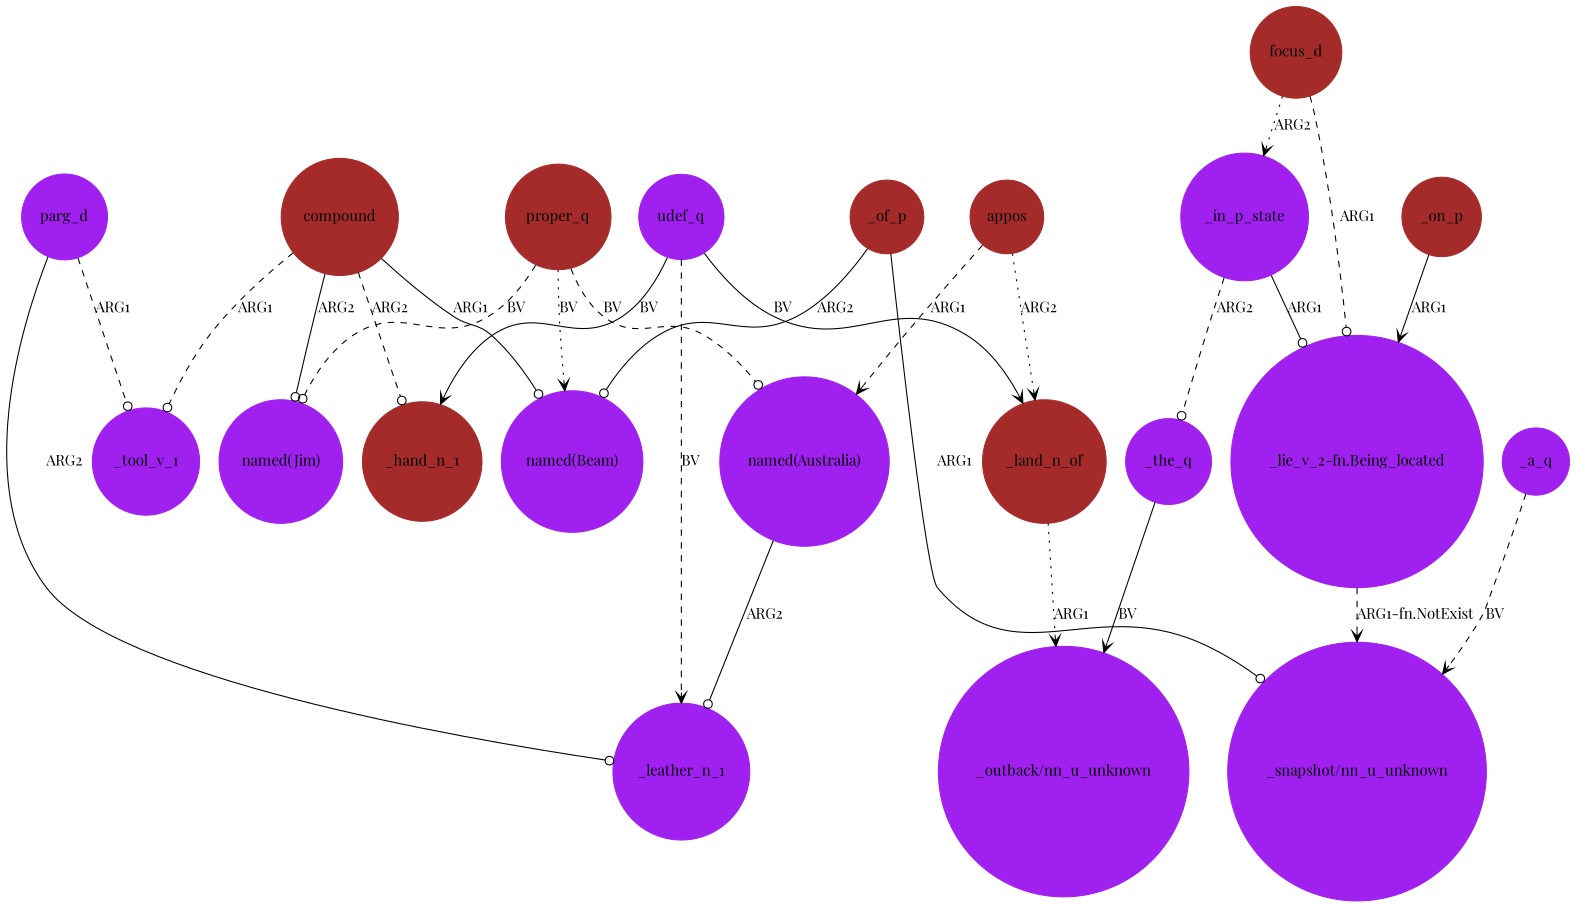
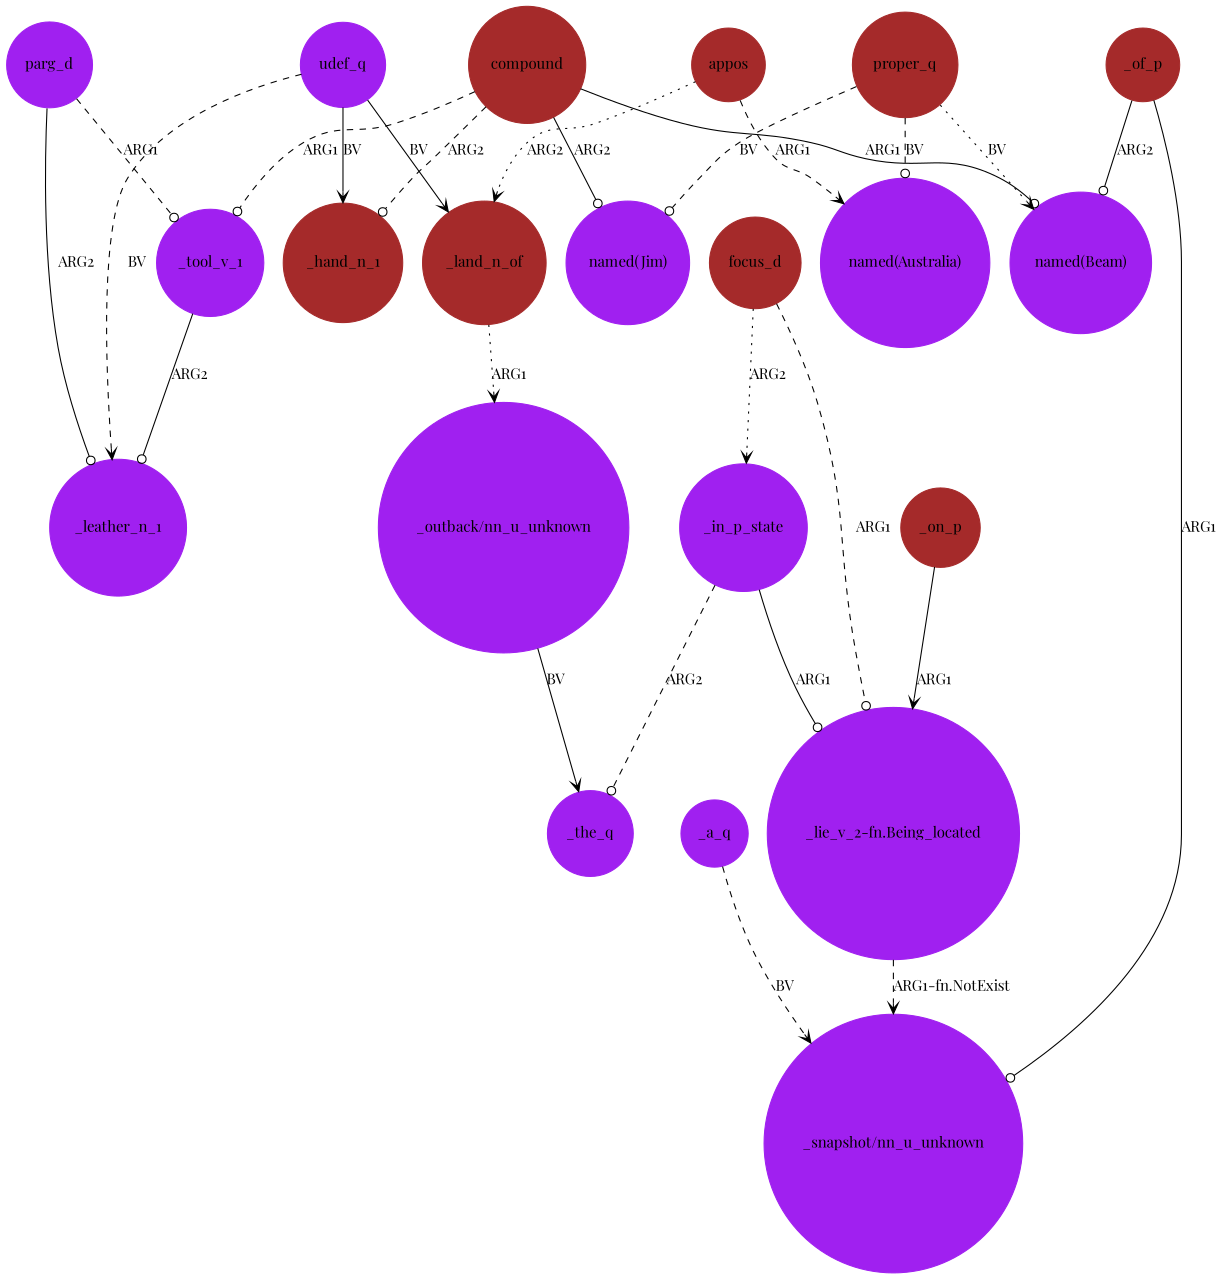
edge "_the_q" -> "_outback/nn_u_unknown": reversed
edge "named(Australia)" -> "_leather_n_1": now "_tool_v_1" -> "_leather_n_1"
